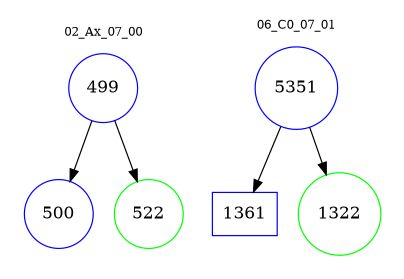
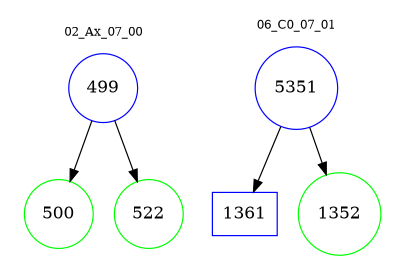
node "500": color blue -> green
node "1322": label "1322" -> "1352"
